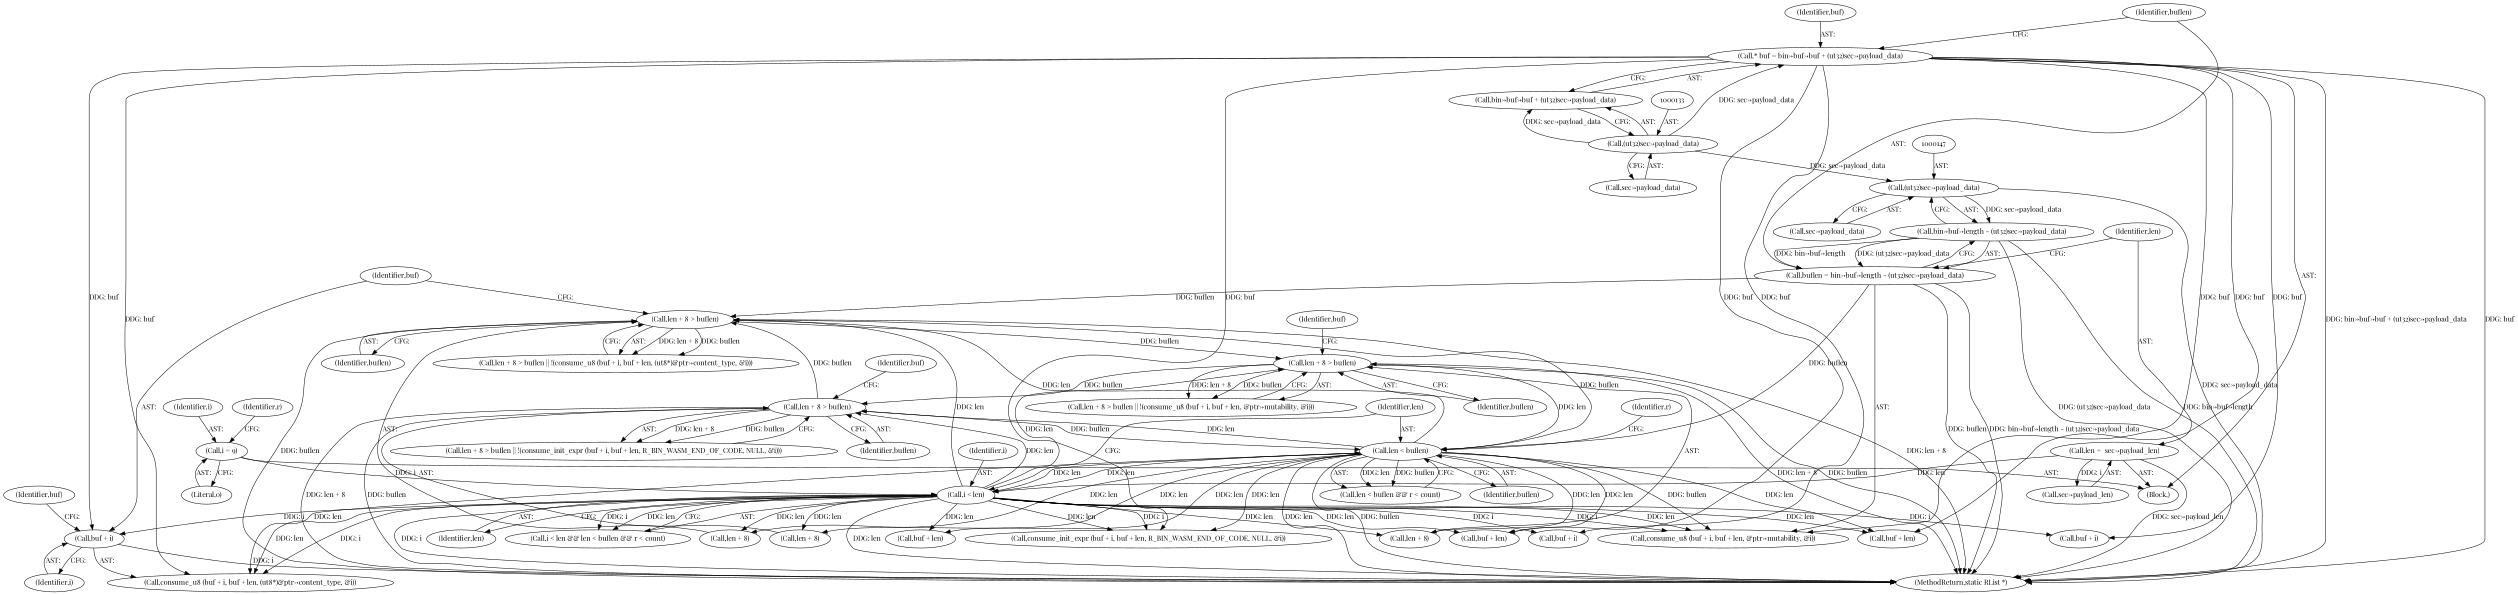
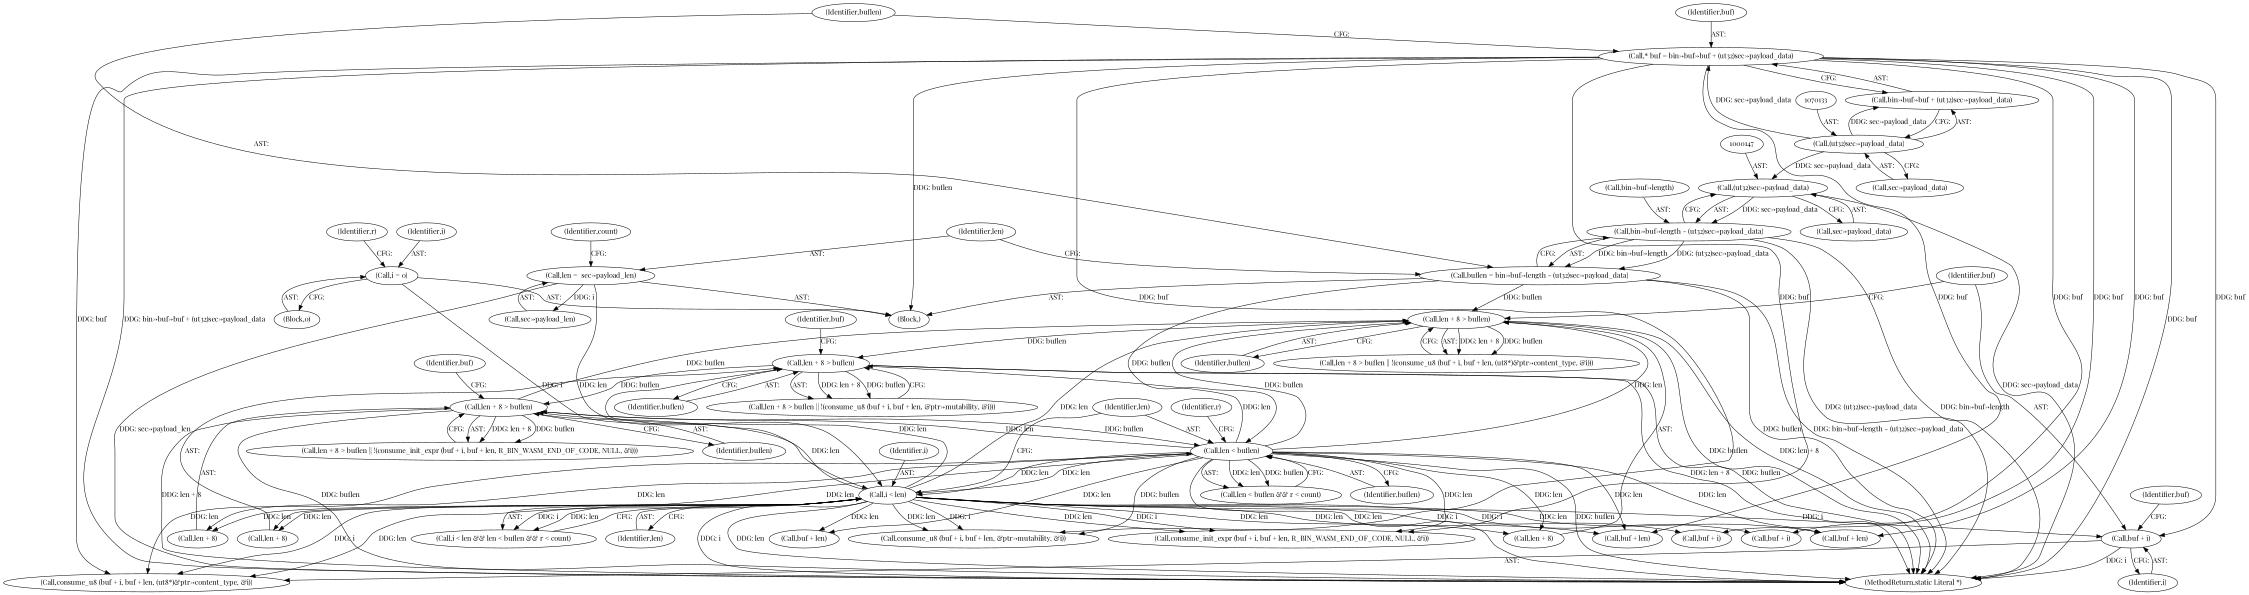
node "1000133": label "1000133" -> "1070133"
node "(Call,bin->buf->length)": added
node "(Identifier,count)": added
edge "(Call,* buf = bin->buf->buf + (ut32)sec->payload_data)" -> "(Block,)": label "AST: " -> "DDG: buflen"
edge "(Call,buflen = bin->buf->length - (ut32)sec->payload_data)" -> "(Call,consume_u8 (buf + i, buf + len, &ptr->mutability, &i))": now "(Call,buflen = bin->buf->length - (ut32)sec->payload_data)" -> "(Block,)"
node "(Call,i = 9)": label "(Call,i = 9)" -> "(Call,i = 0)"
node "(Literal,0)": label "(Literal,0)" -> "(Block,0)"
node "(MethodReturn,static RList *)": label "(MethodReturn,static RList *)" -> "(MethodReturn,static Literal *)"
